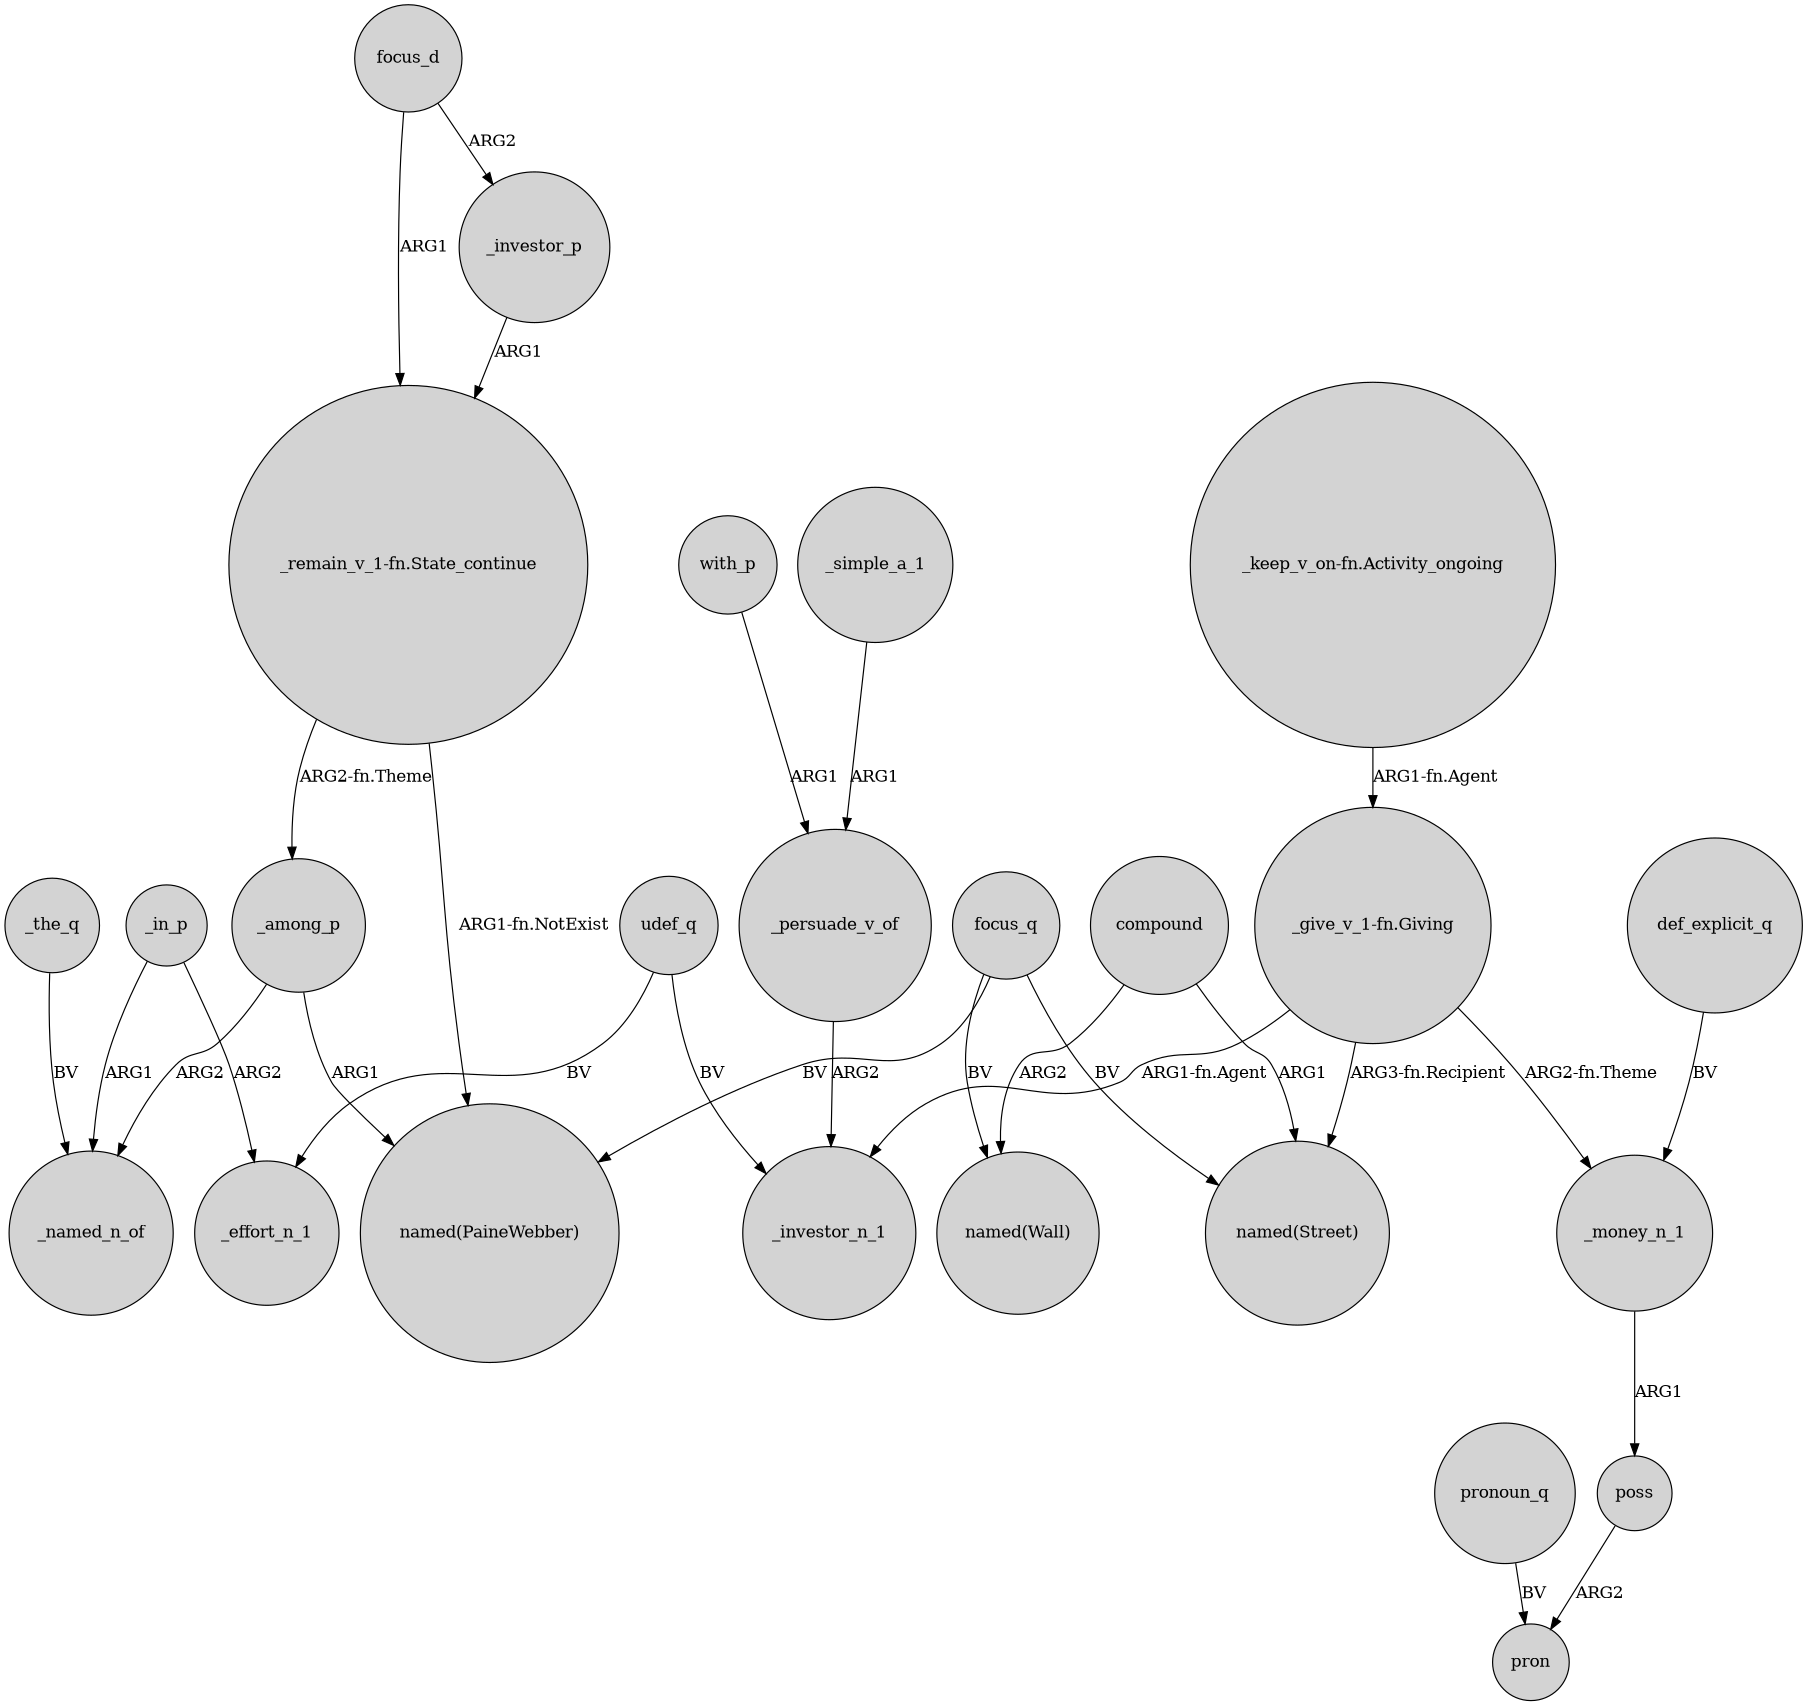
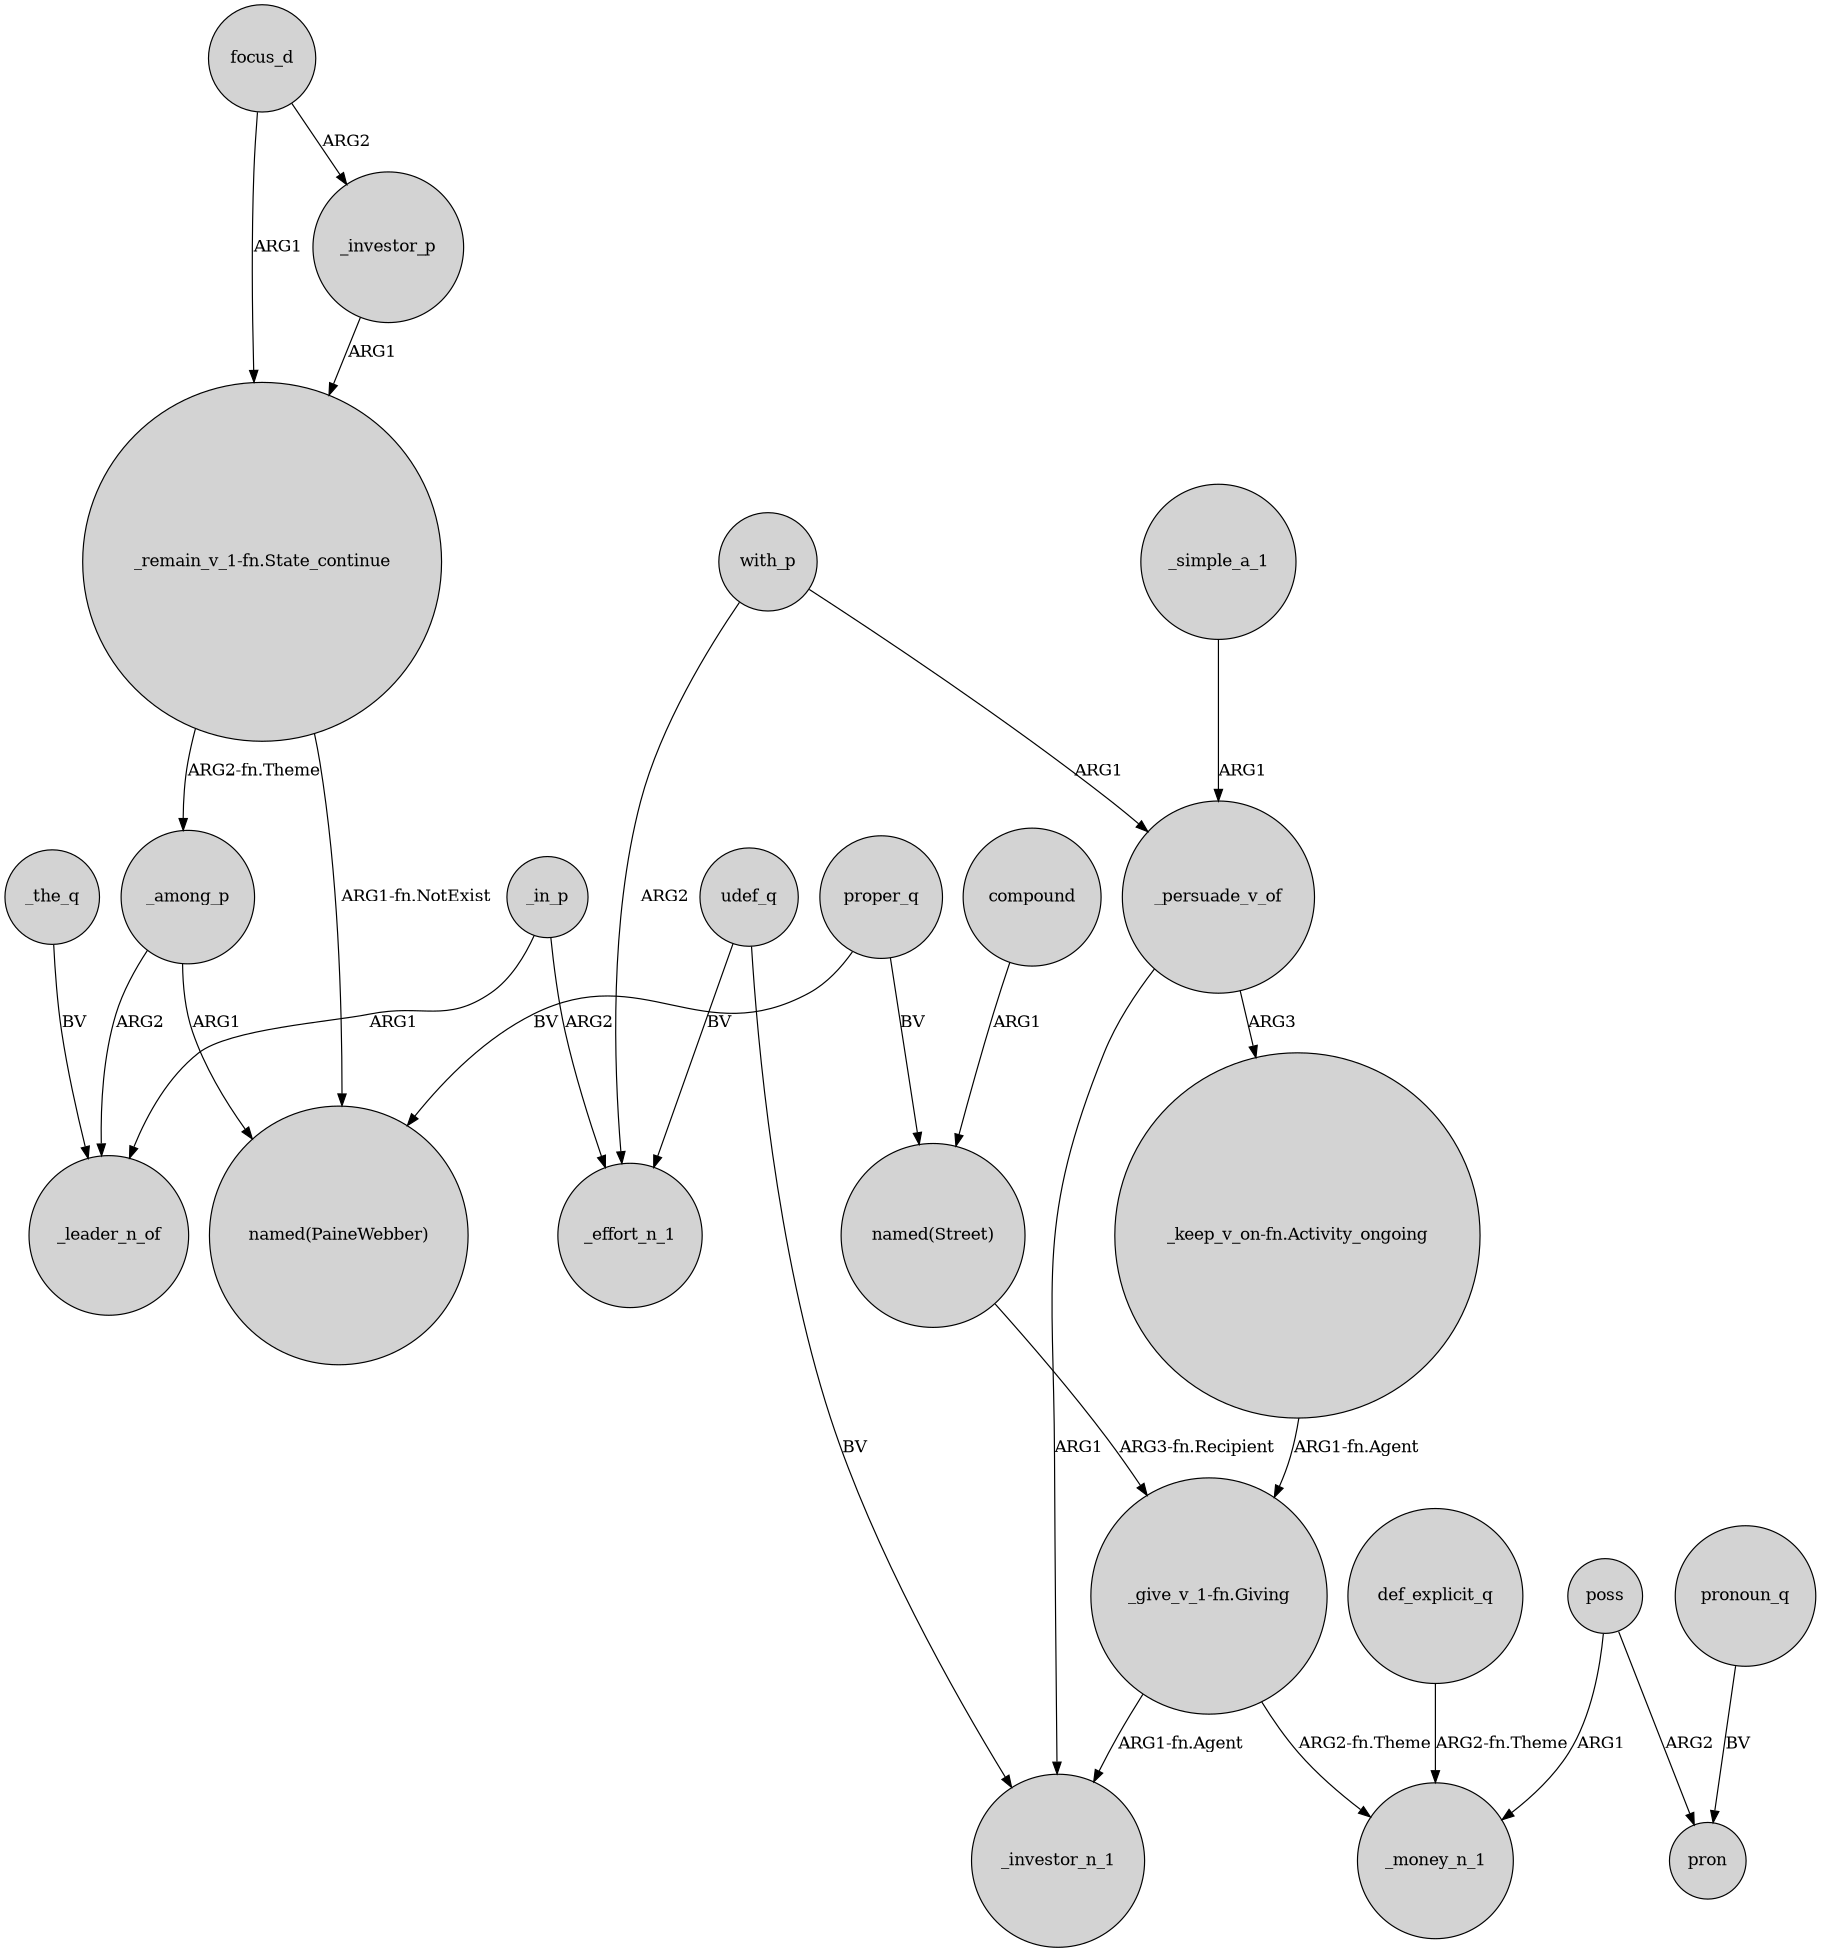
edge "with_p" -> "_effort_n_1": added, label "ARG2"
node "focus_q": label "focus_q" -> "proper_q"
edge "_persuade_v_of" -> "_keep_v_on-fn.Activity_ongoing": added, label "ARG3"
edge "_persuade_v_of" -> "_investor_n_1": label "ARG2" -> "ARG1"
edge "def_explicit_q" -> "_money_n_1": label "BV" -> "ARG2-fn.Theme"
edge "_give_v_1-fn.Giving" -> "named(Street)": reversed
node "_named_n_of": label "_named_n_of" -> "_leader_n_of"
node "named(Wall)": removed
edge "_money_n_1" -> "poss": reversed
